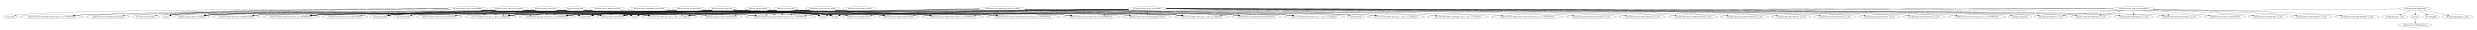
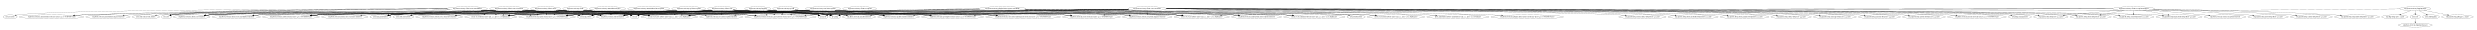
node "org.apache.commons.io.output (commons-io-2.5.jar)": removed
